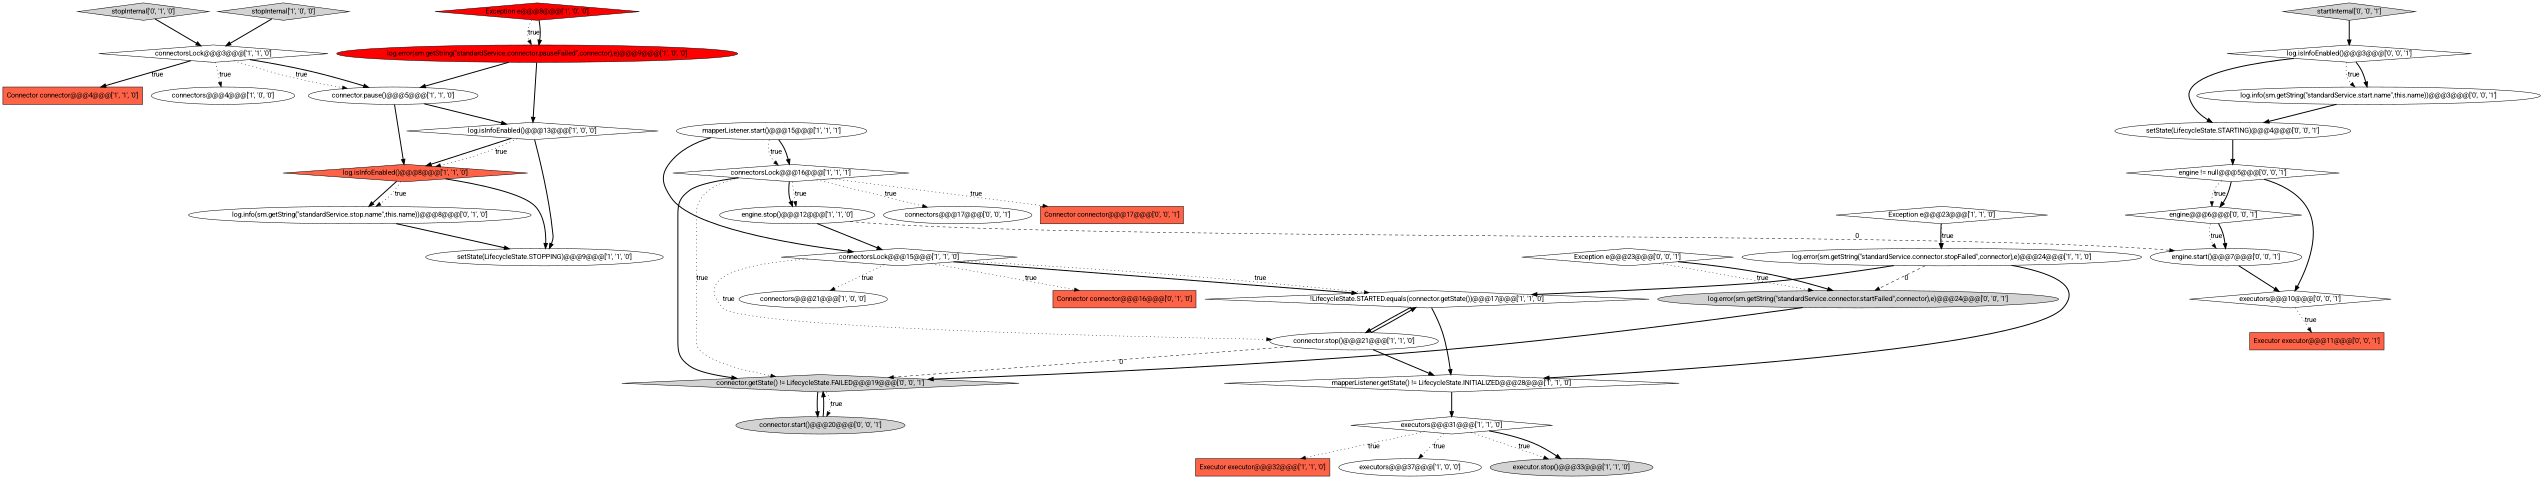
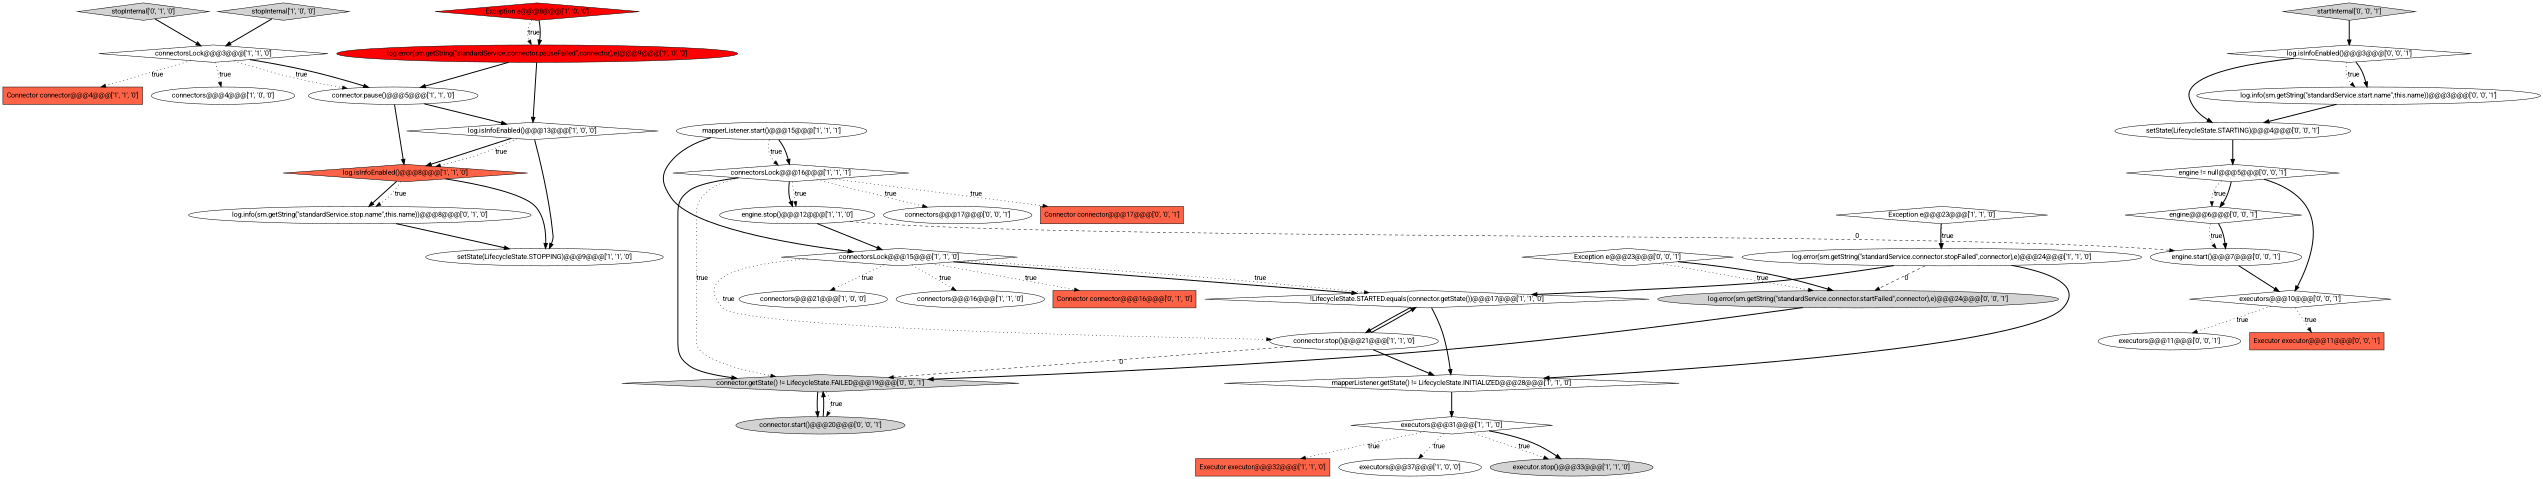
edge "connectorsLock@@@3@@@['1', '1', '0']" -> "Connector connector@@@4@@@['1', '1', '0']": style bold -> dotted
node "connectors@@@16@@@['1', '1', '0']": added
node "executors@@@11@@@['0', '0', '1']": added
